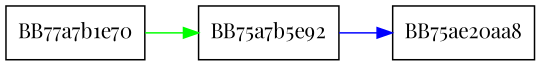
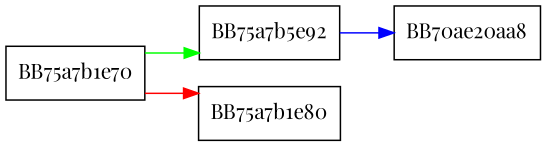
node "BB77a7b1e70": label "BB77a7b1e70" -> "BB75a7b1e70"
node "BB75ae20aa8": label "BB75ae20aa8" -> "BB70ae20aa8"
node "BB75a7b1e80": added
